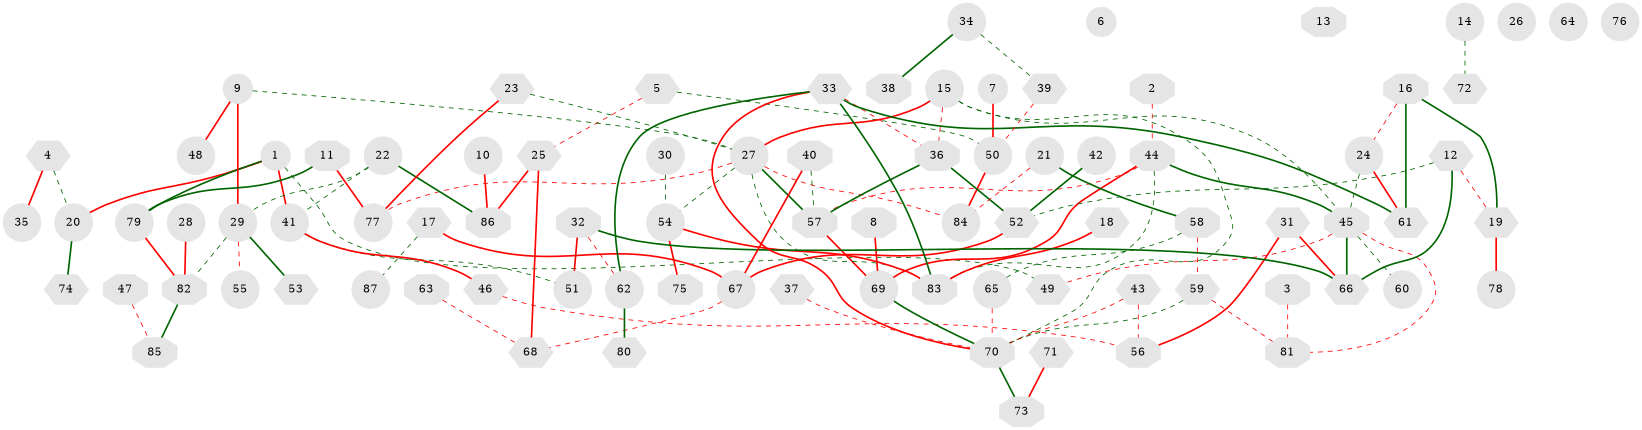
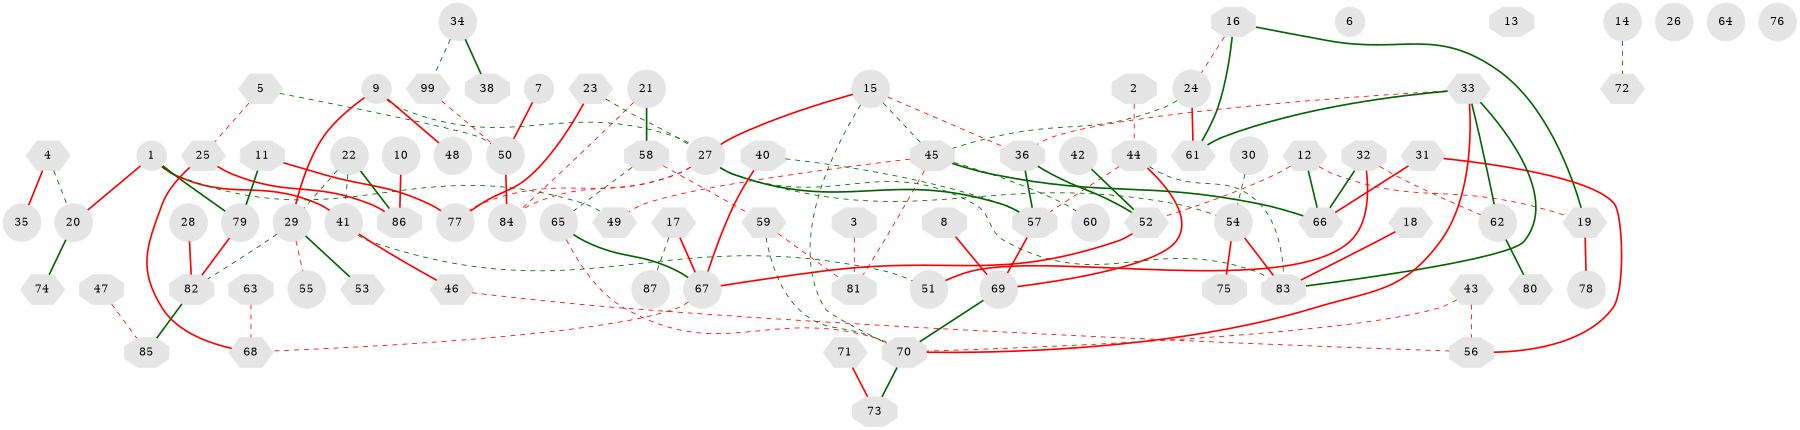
node "39": label "39" -> "99"
edge "44" -- "45": removed
edge "12" -- "52": color darkgreen -> red
edge "65" -- "67": added
node "37": removed
